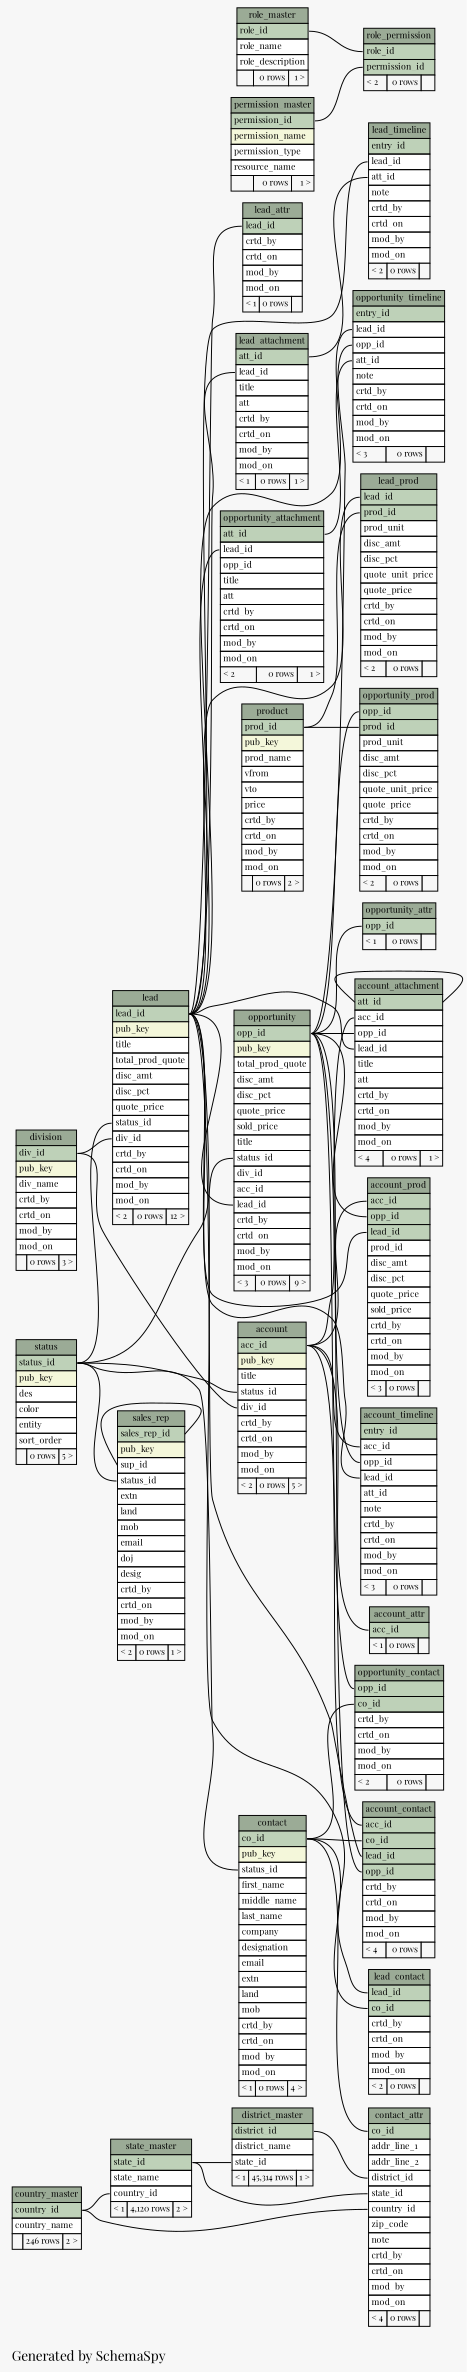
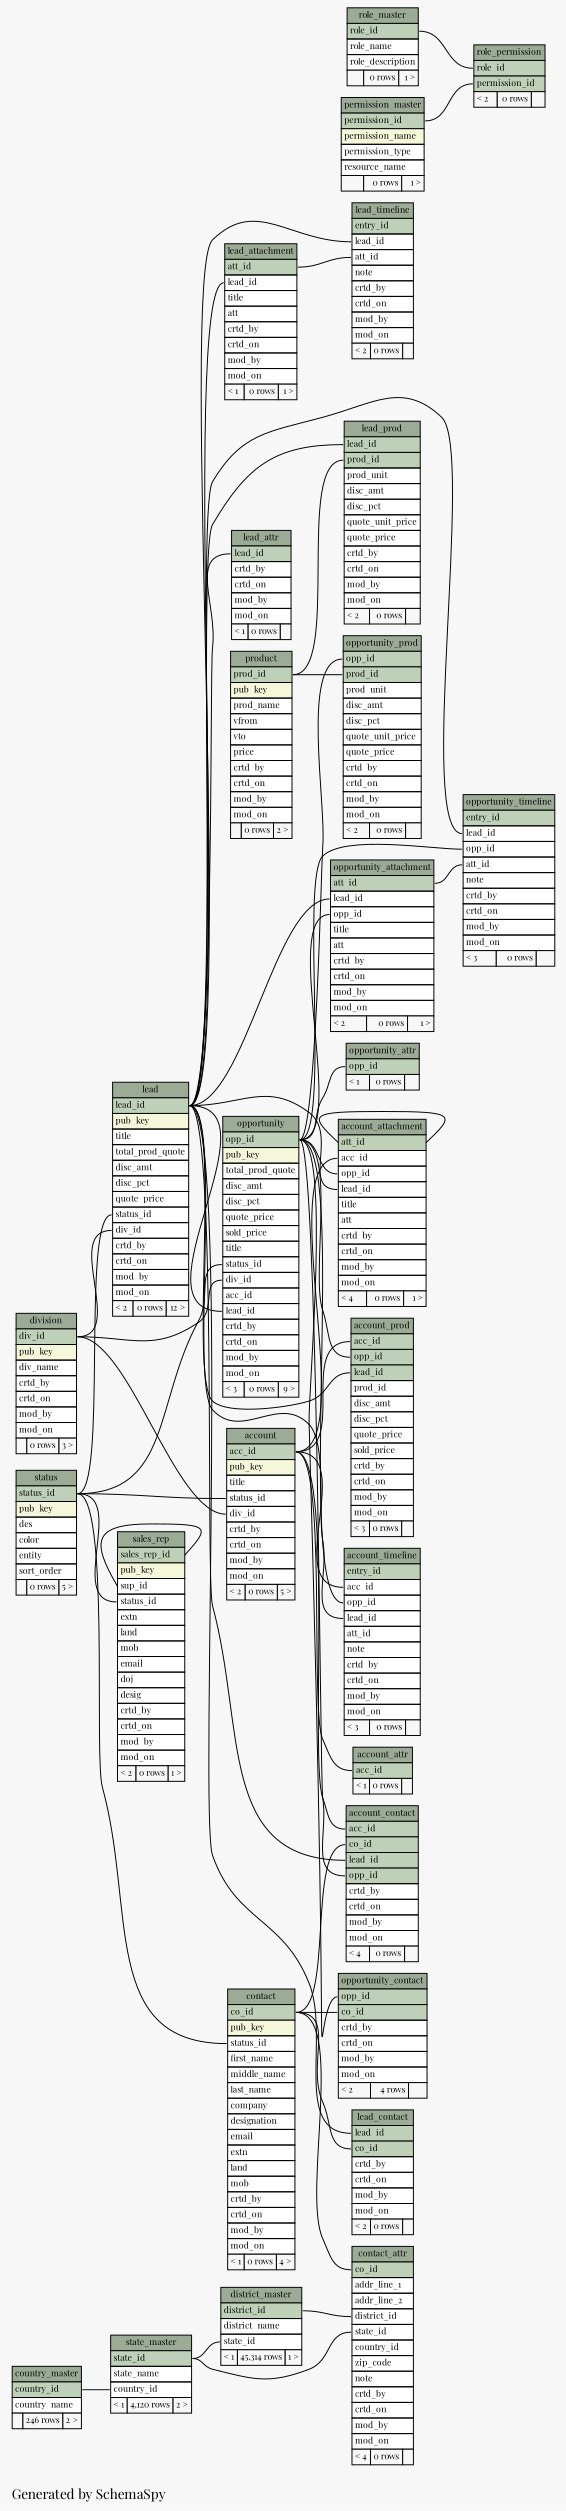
edge "opportunity_attachment" -- "opportunity": added
edge "opportunity" -- "division": added
node "opportunity_contact": text "0 rows" -> "4 rows"
edge "contact_attr" -- "country_master": removed
